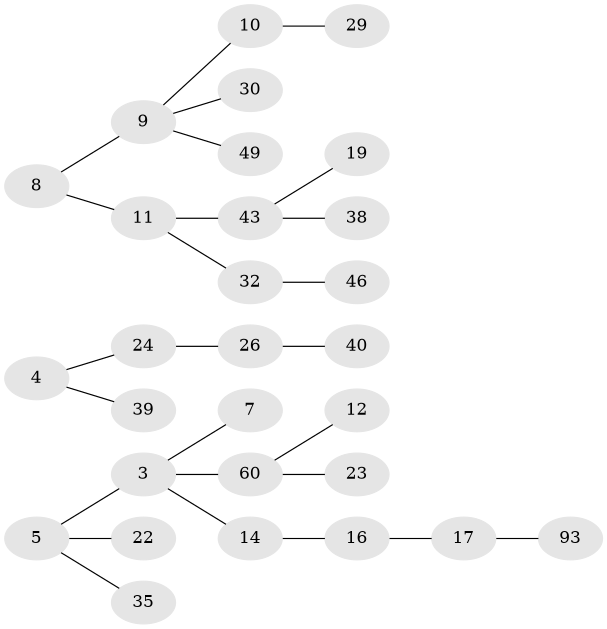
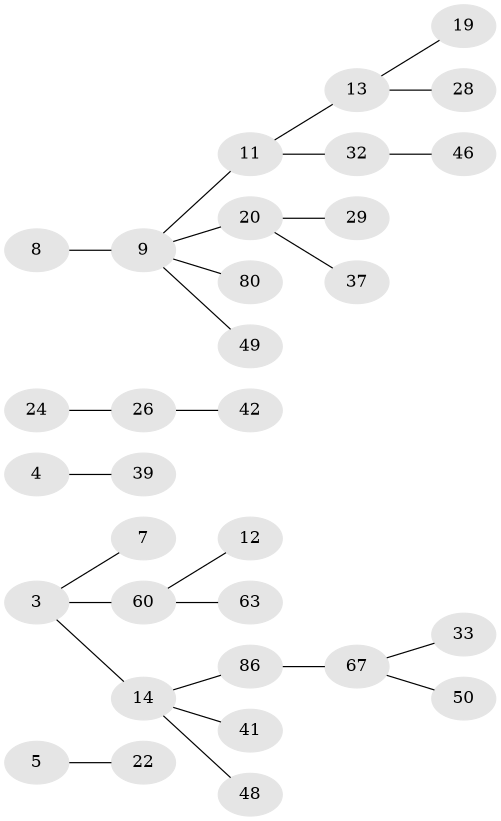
node "10": label "10" -> "20"
node "30": label "30" -> "80"
edge "8" -- "11": now "9" -- "11"
node "43": label "43" -> "13"
node "38": label "38" -> "28"
node "37": added
node "40": label "40" -> "42"
edge "24" -- "4": removed
node "23": label "23" -> "63"
edge "3" -- "5": removed
node "16": label "16" -> "86"
node "17": label "17" -> "67"
node "93": label "93" -> "33"
node "35": removed
node "50": added
node "41": added
node "48": added
